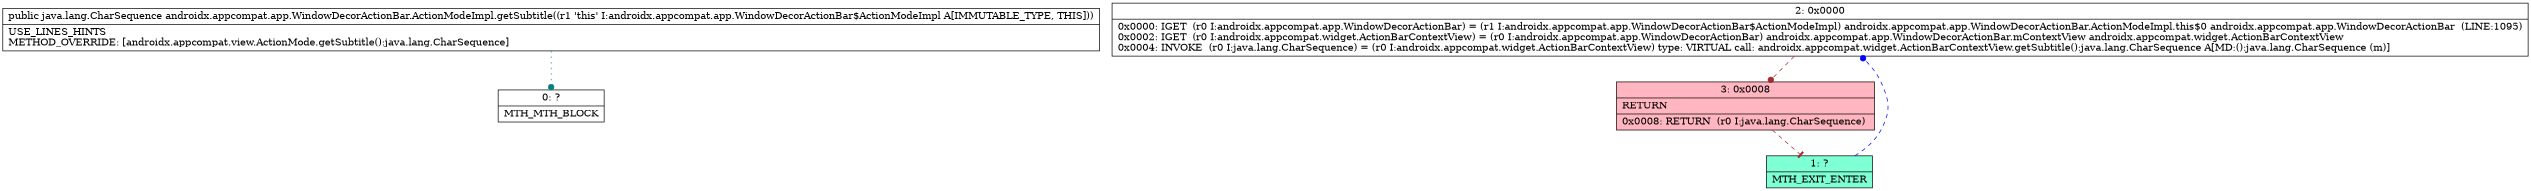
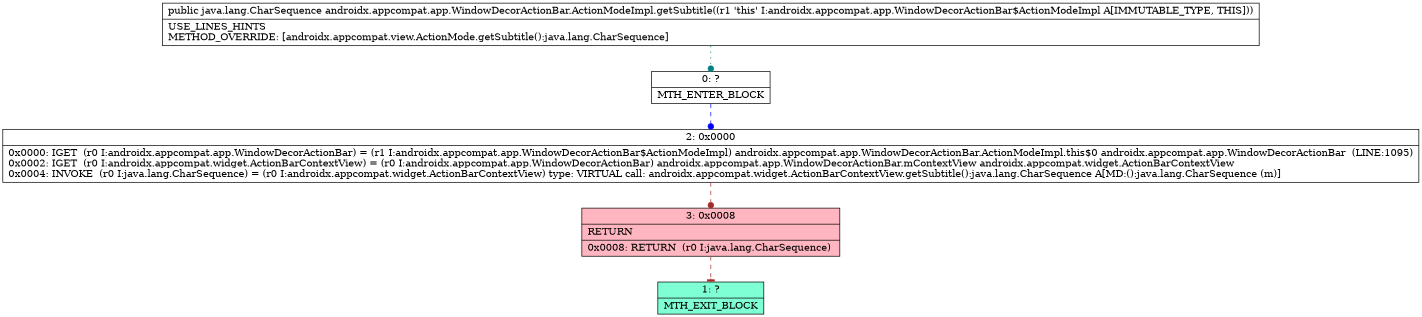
edge "1: ?" -> "2: 0x0000": now "0: ?" -> "2: 0x0000"
node "0: ?": text "MTH_MTH_BLOCK" -> "MTH_ENTER_BLOCK"
node "1: ?": text "MTH_EXIT_ENTER" -> "MTH_EXIT_BLOCK"
